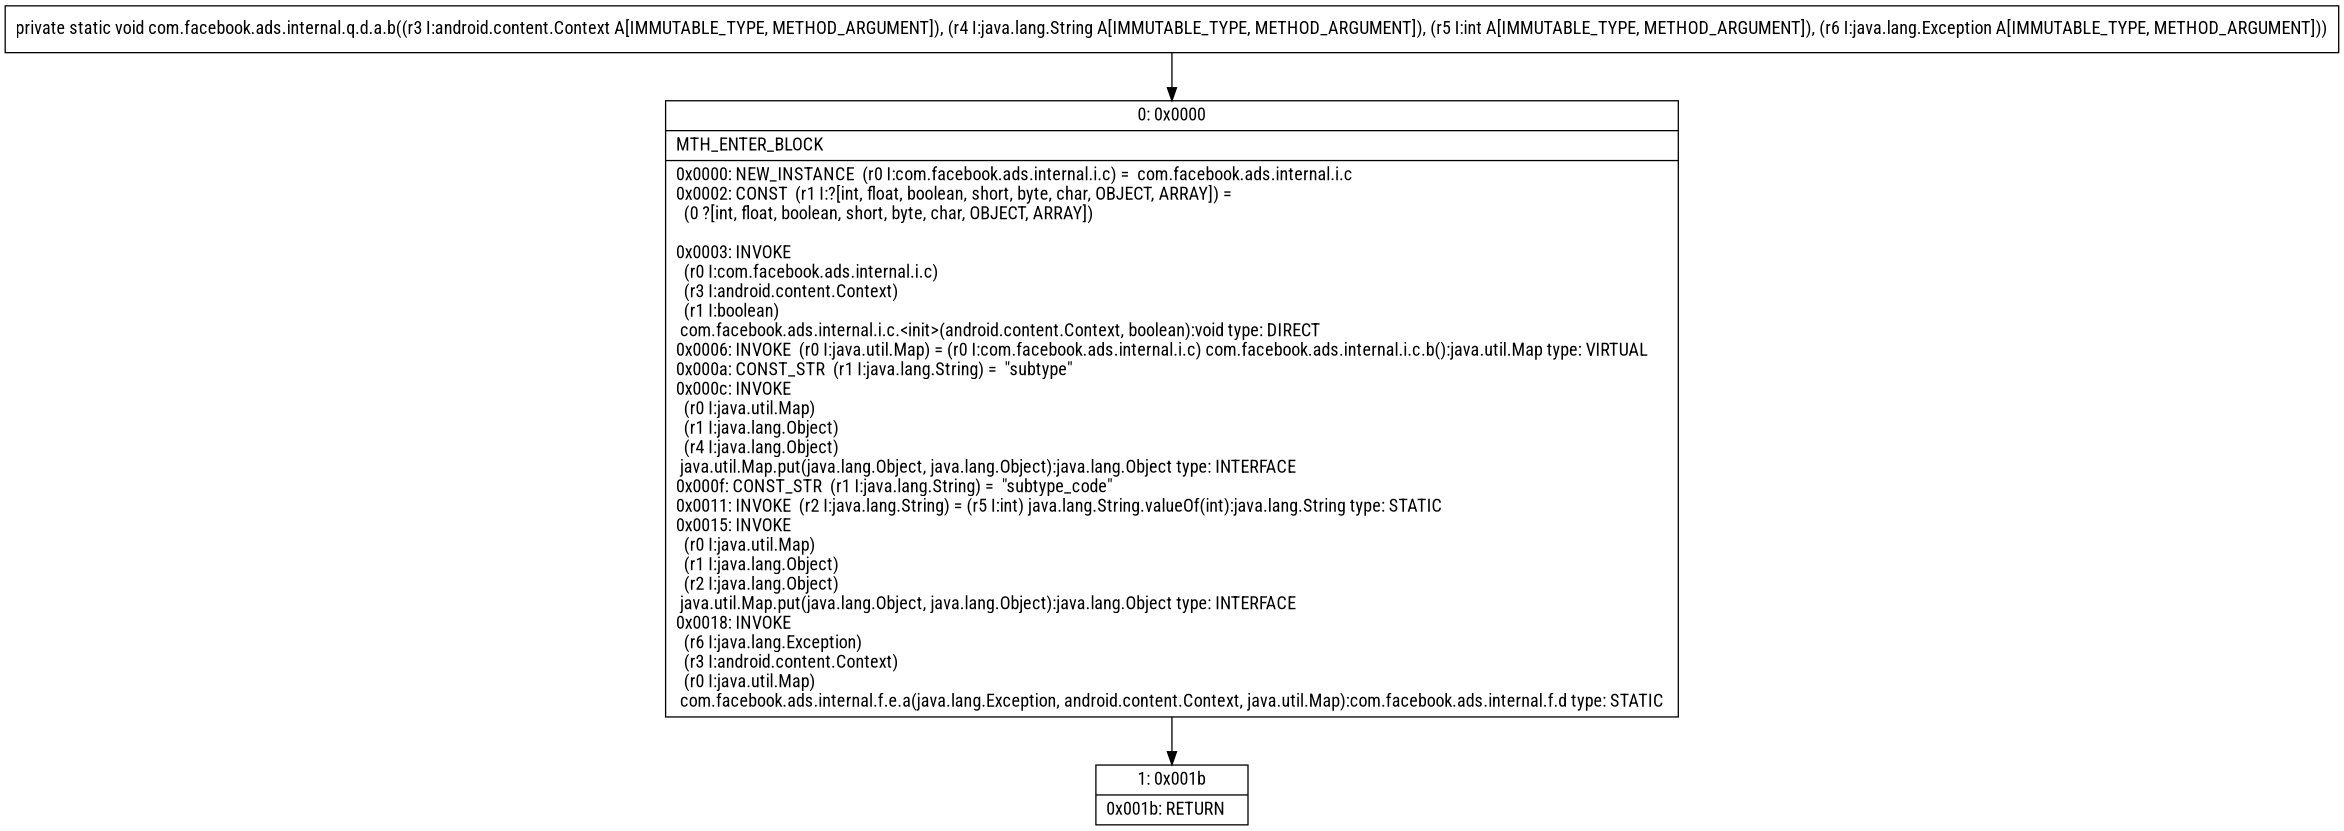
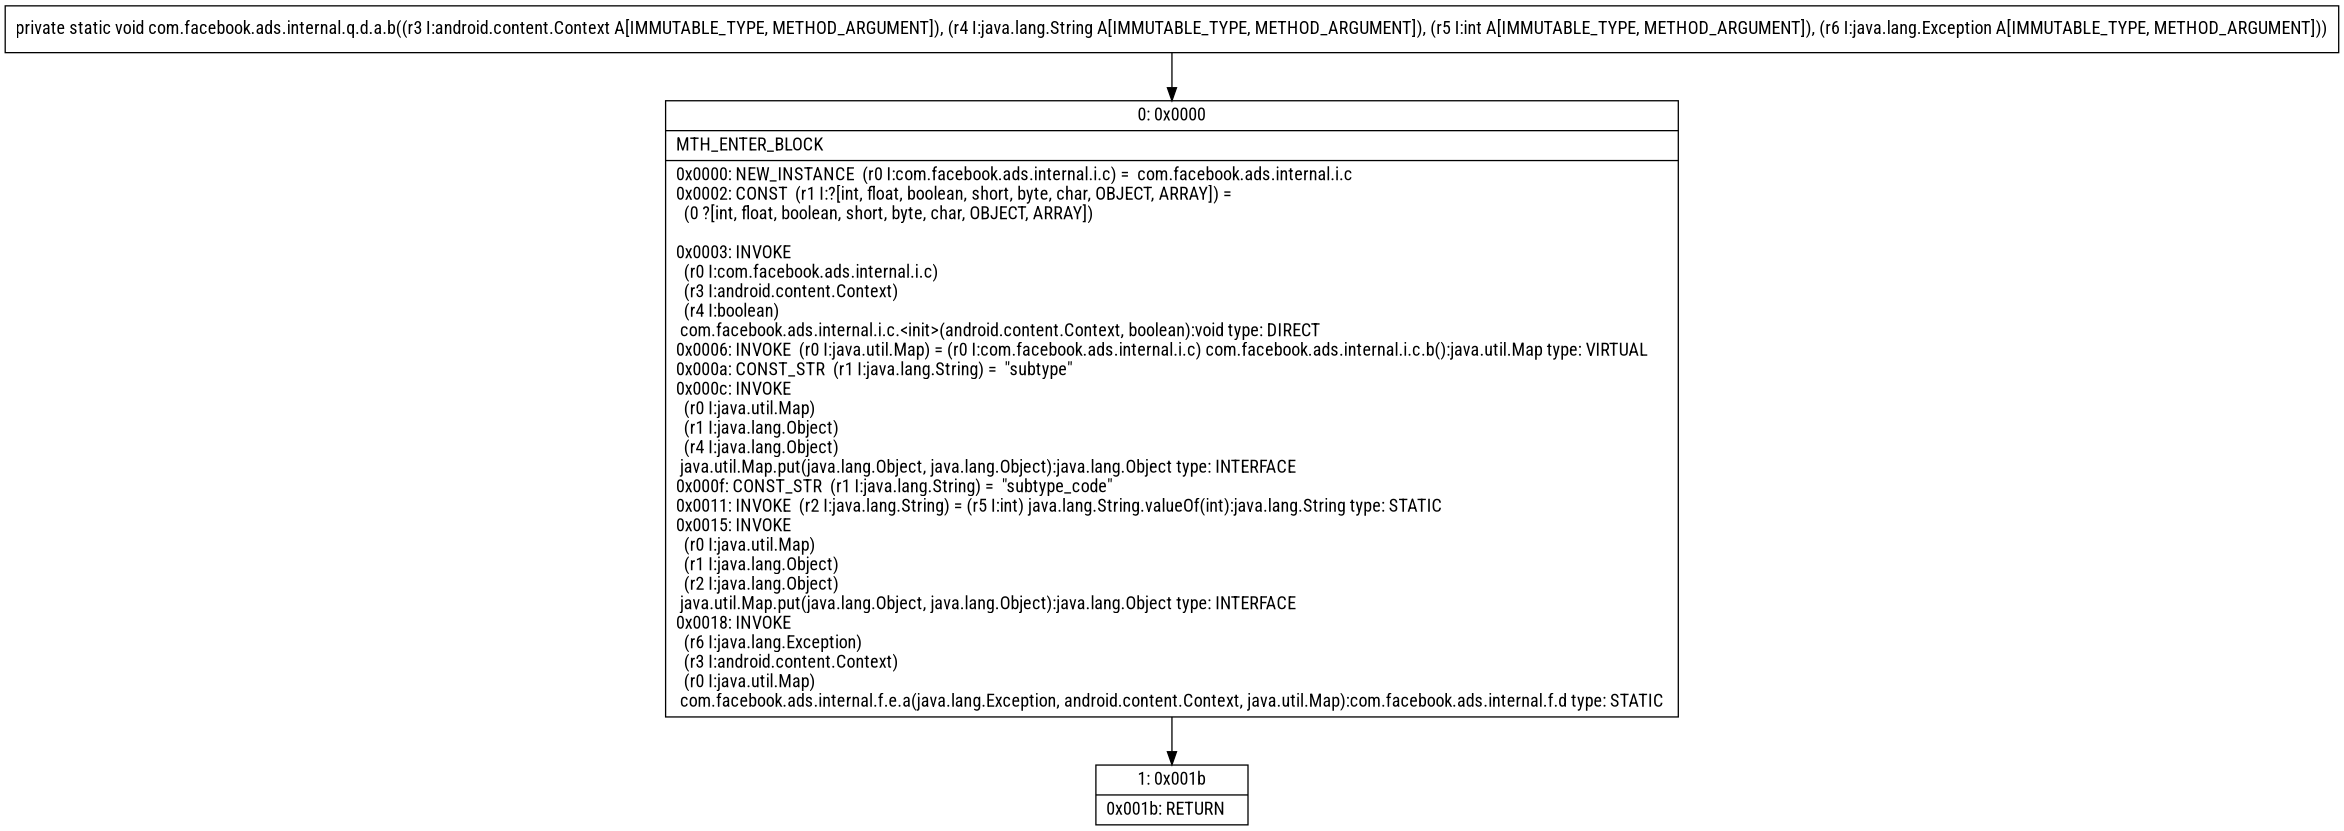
node "0: 0x0000": text "(r1 I:boolean)" -> "(r4 I:boolean)"
